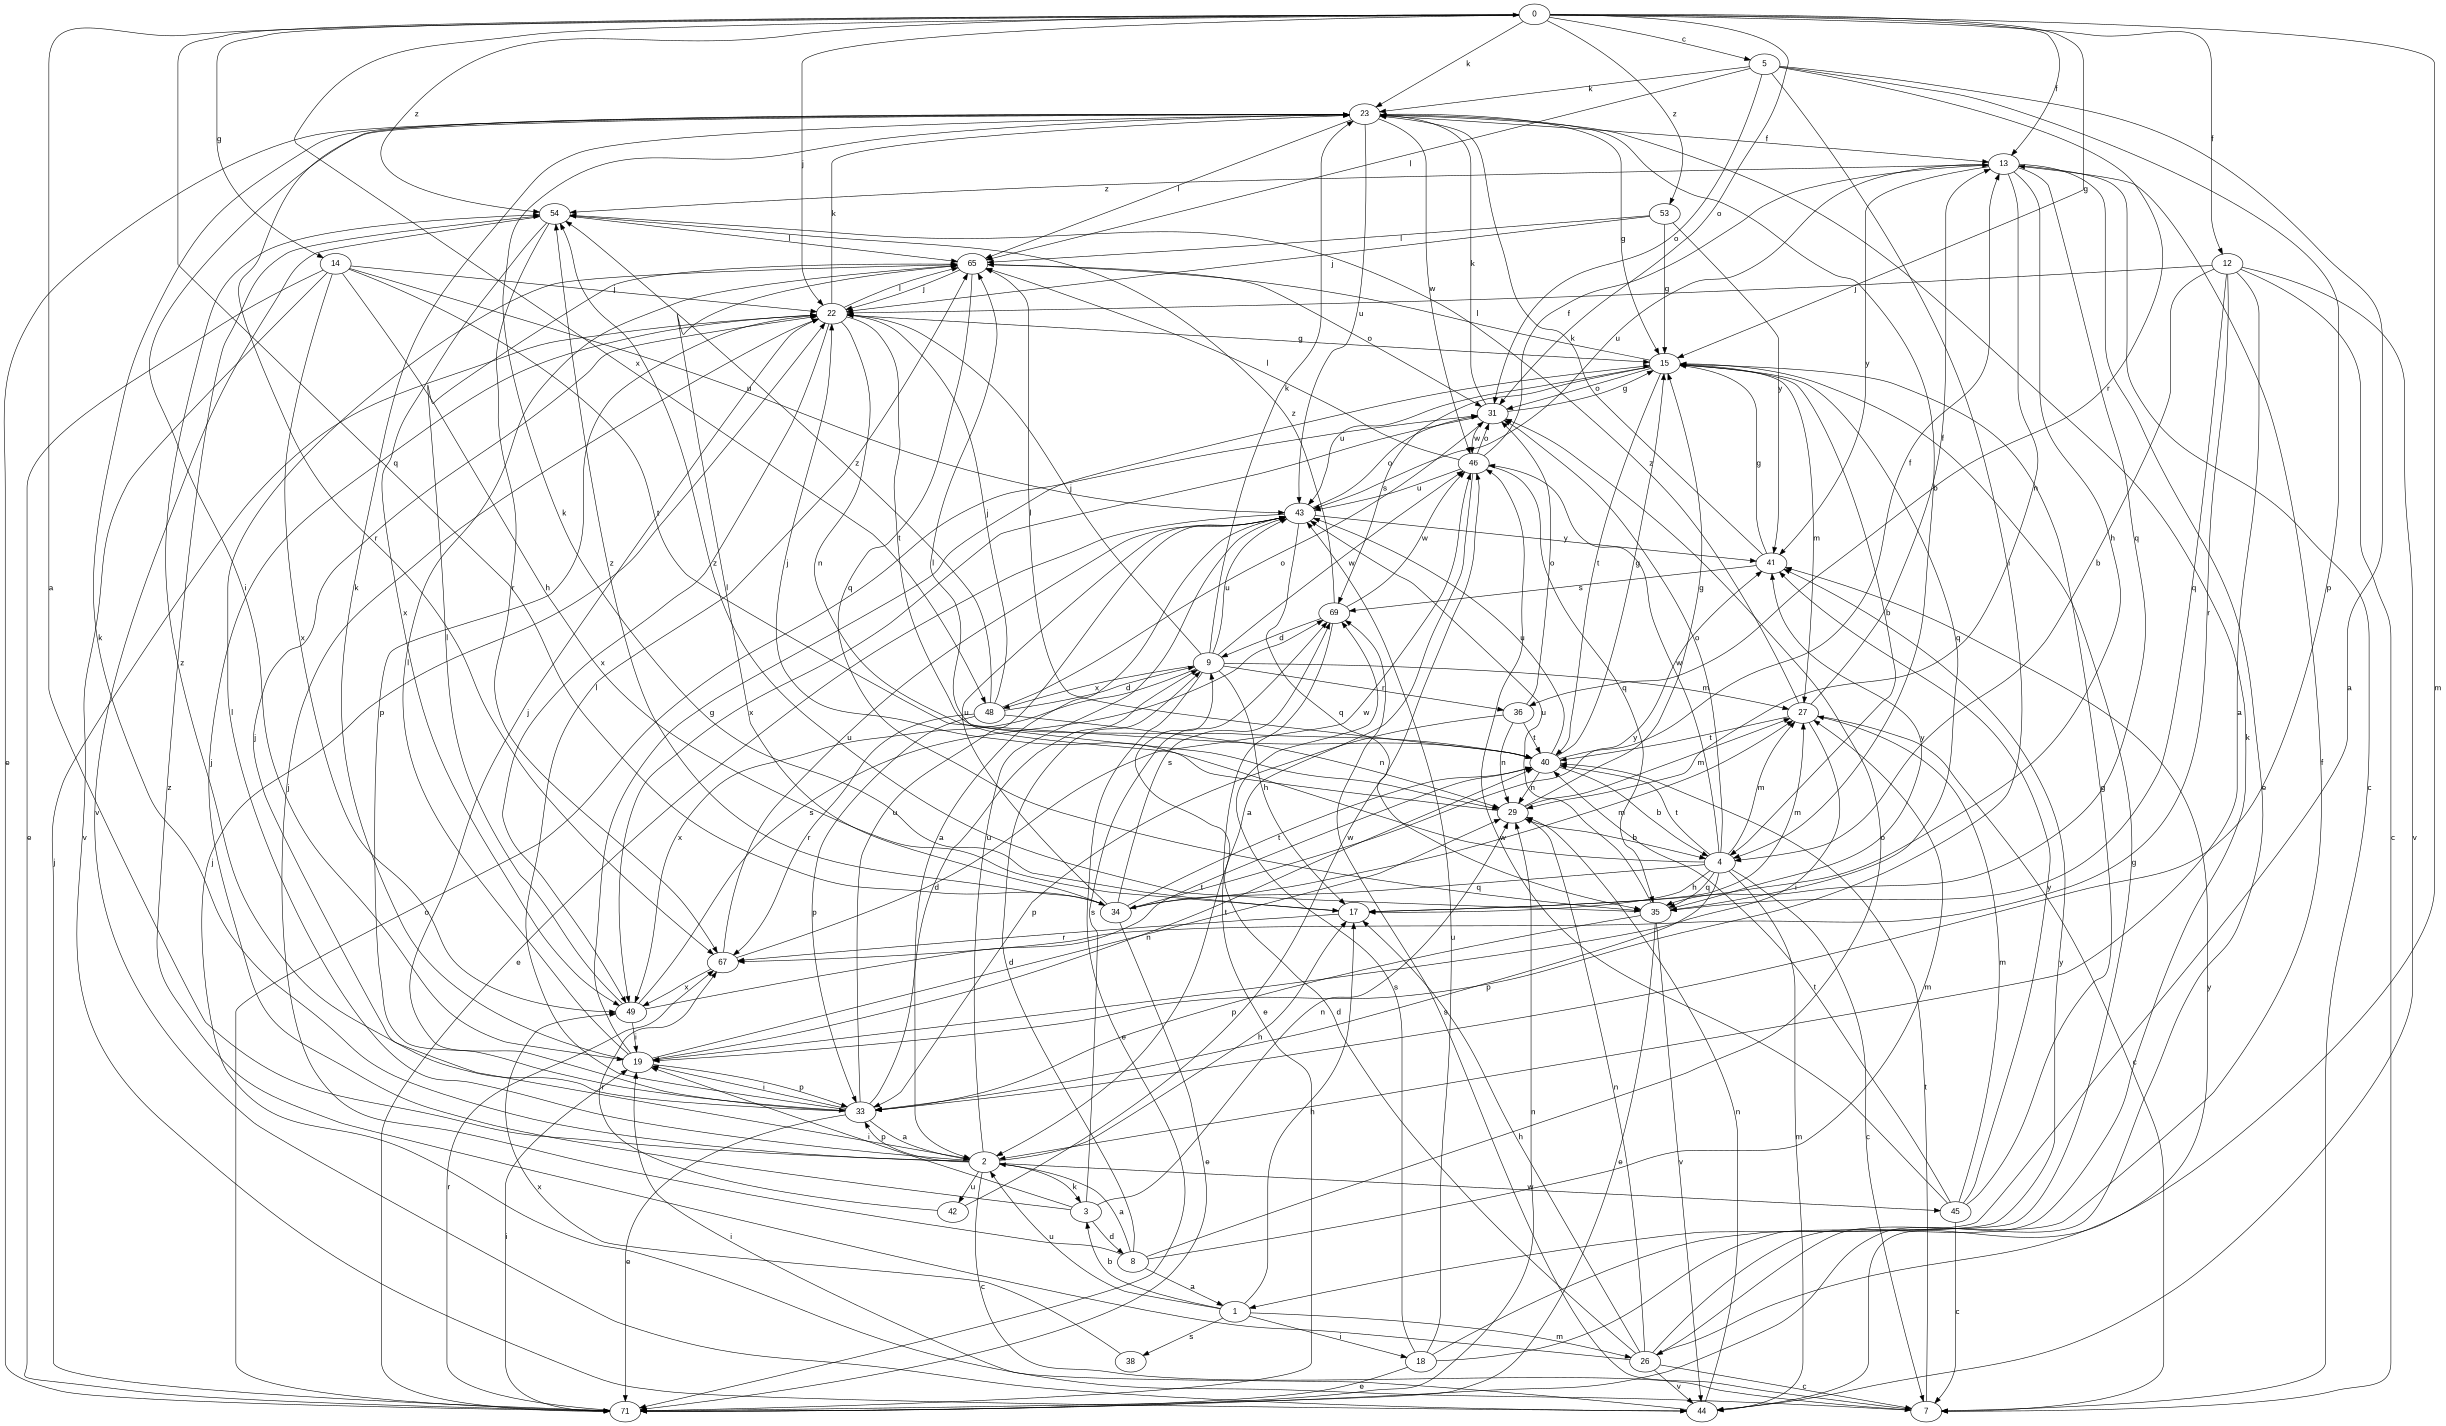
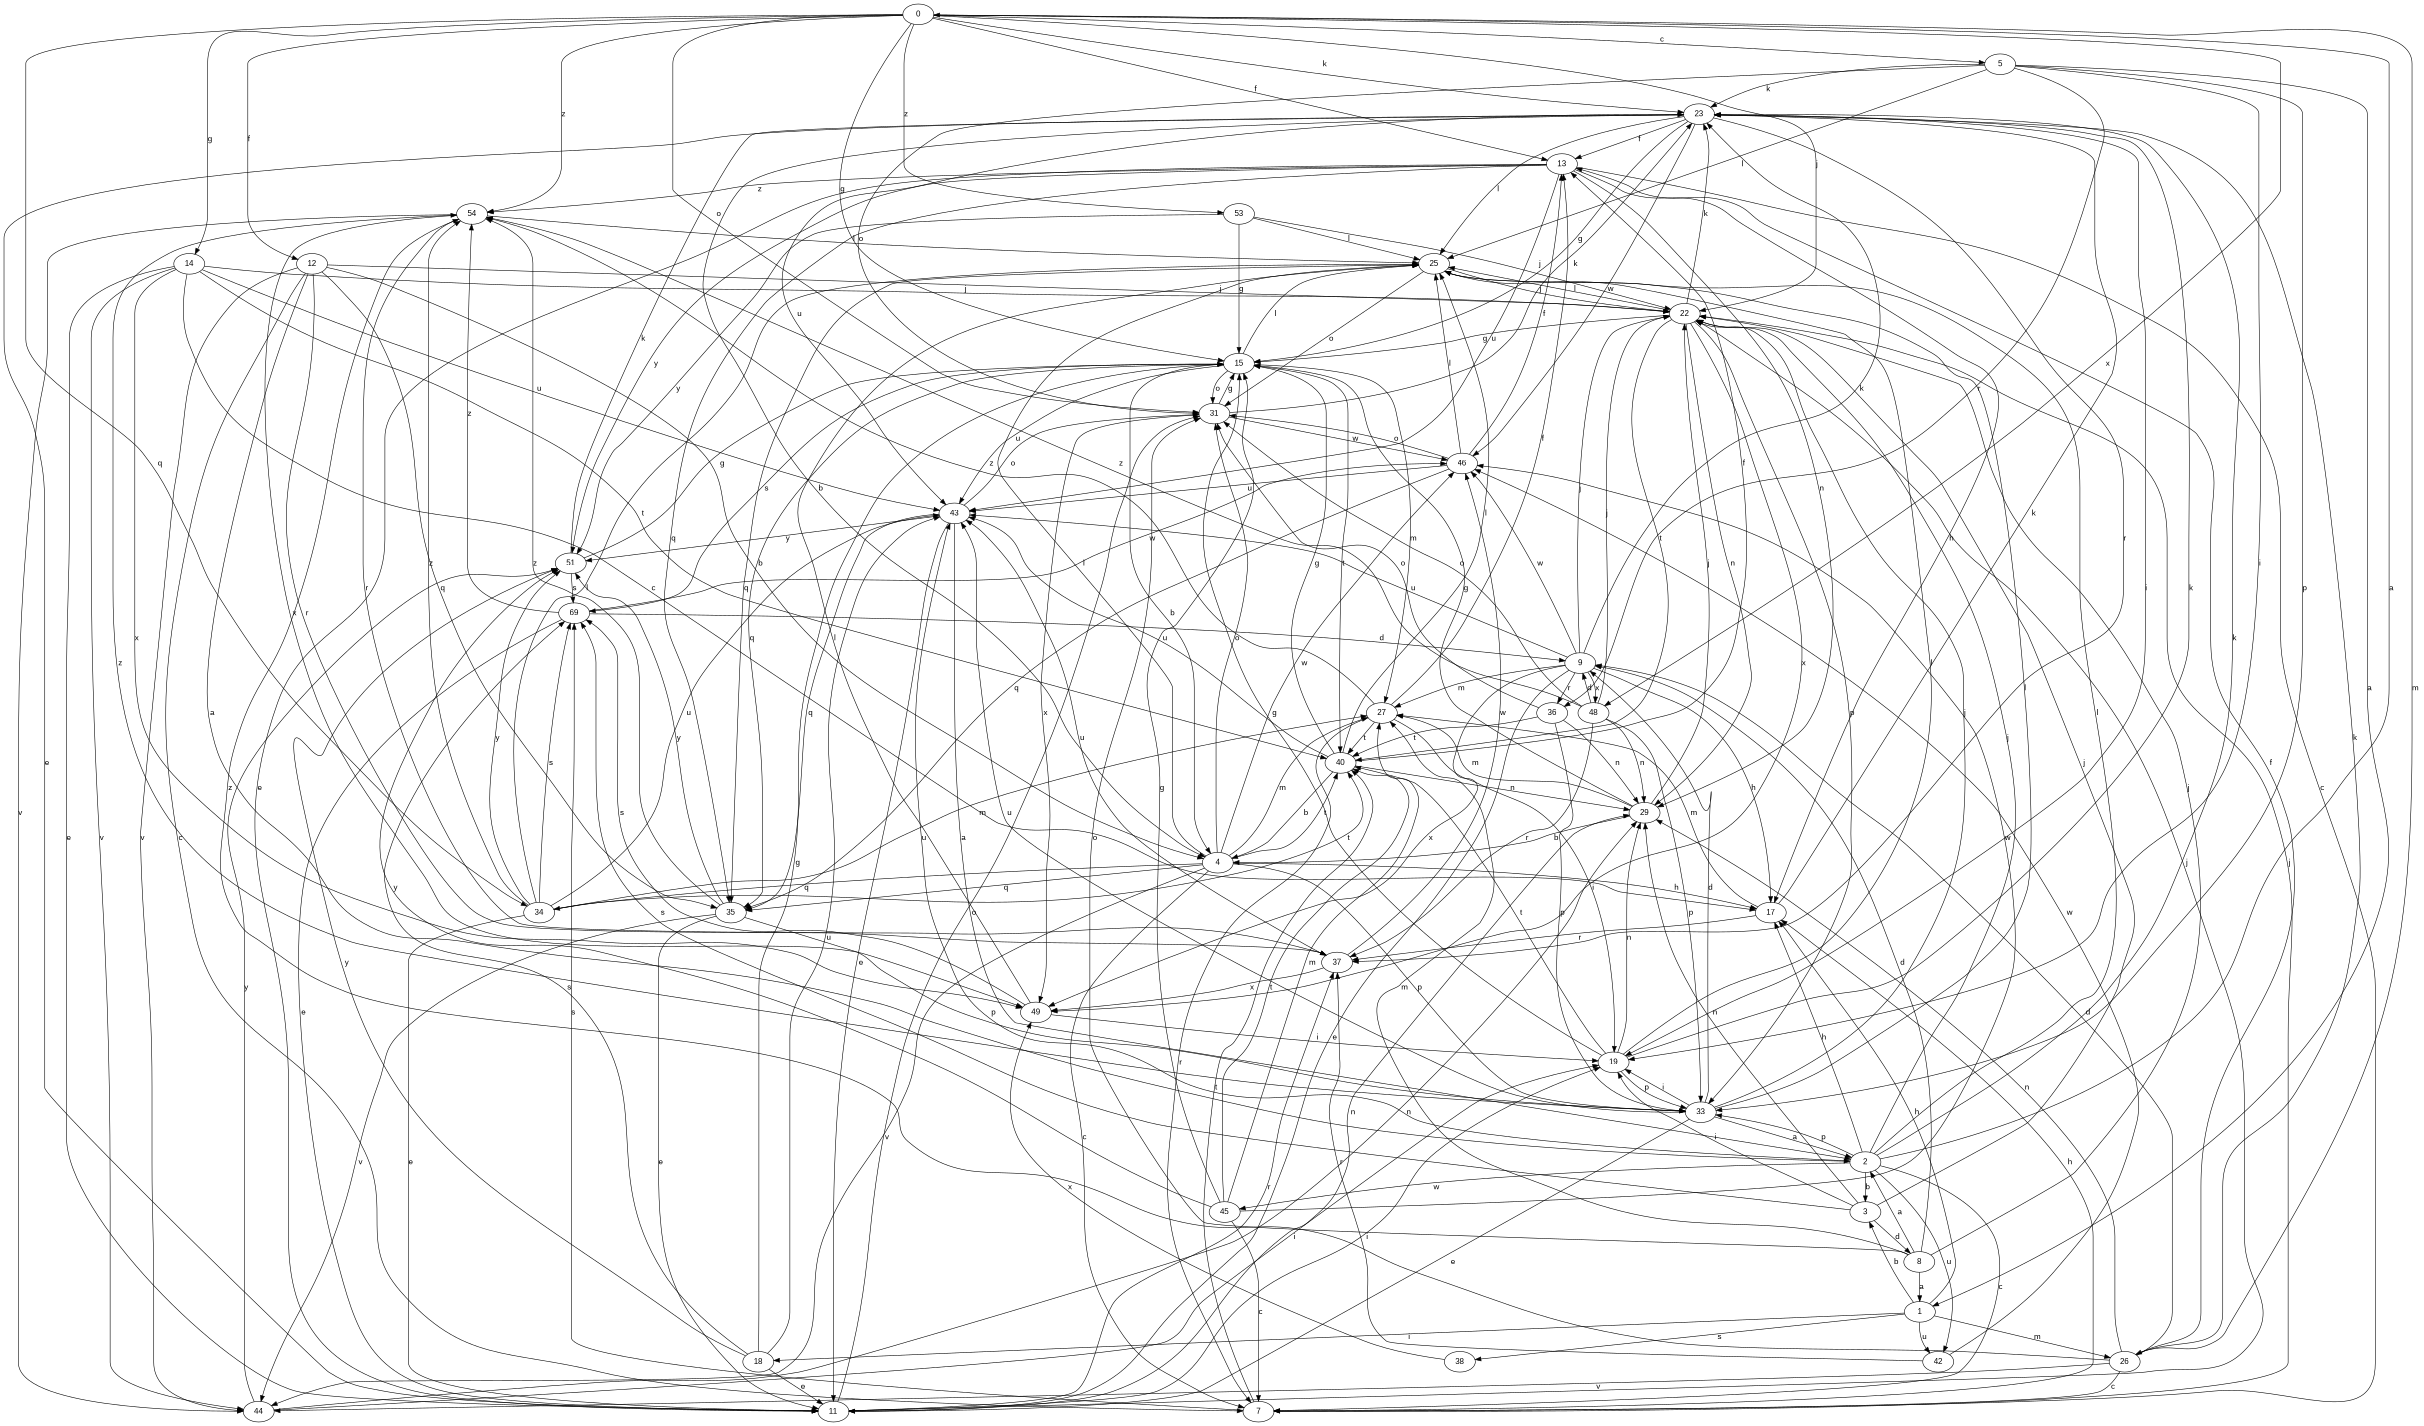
node "65": label "65" -> "25"
node "41": label "41" -> "51"
edge "14" -> "17": label "h" -> "c"
edge "35" -> "43": removed, label "u"
edge "46" -> "2": removed, label "a"
edge "49" -> "40": removed, label "t"
node "67": label "67" -> "37"
edge "27" -> "7": label "c" -> "r"
edge "4" -> "44": label "m" -> "v"
edge "26" -> "17": now "7" -> "17"
edge "2" -> "3": label "k" -> "b"
edge "1" -> "2": now "1" -> "42"
node "71": label "71" -> "11"
